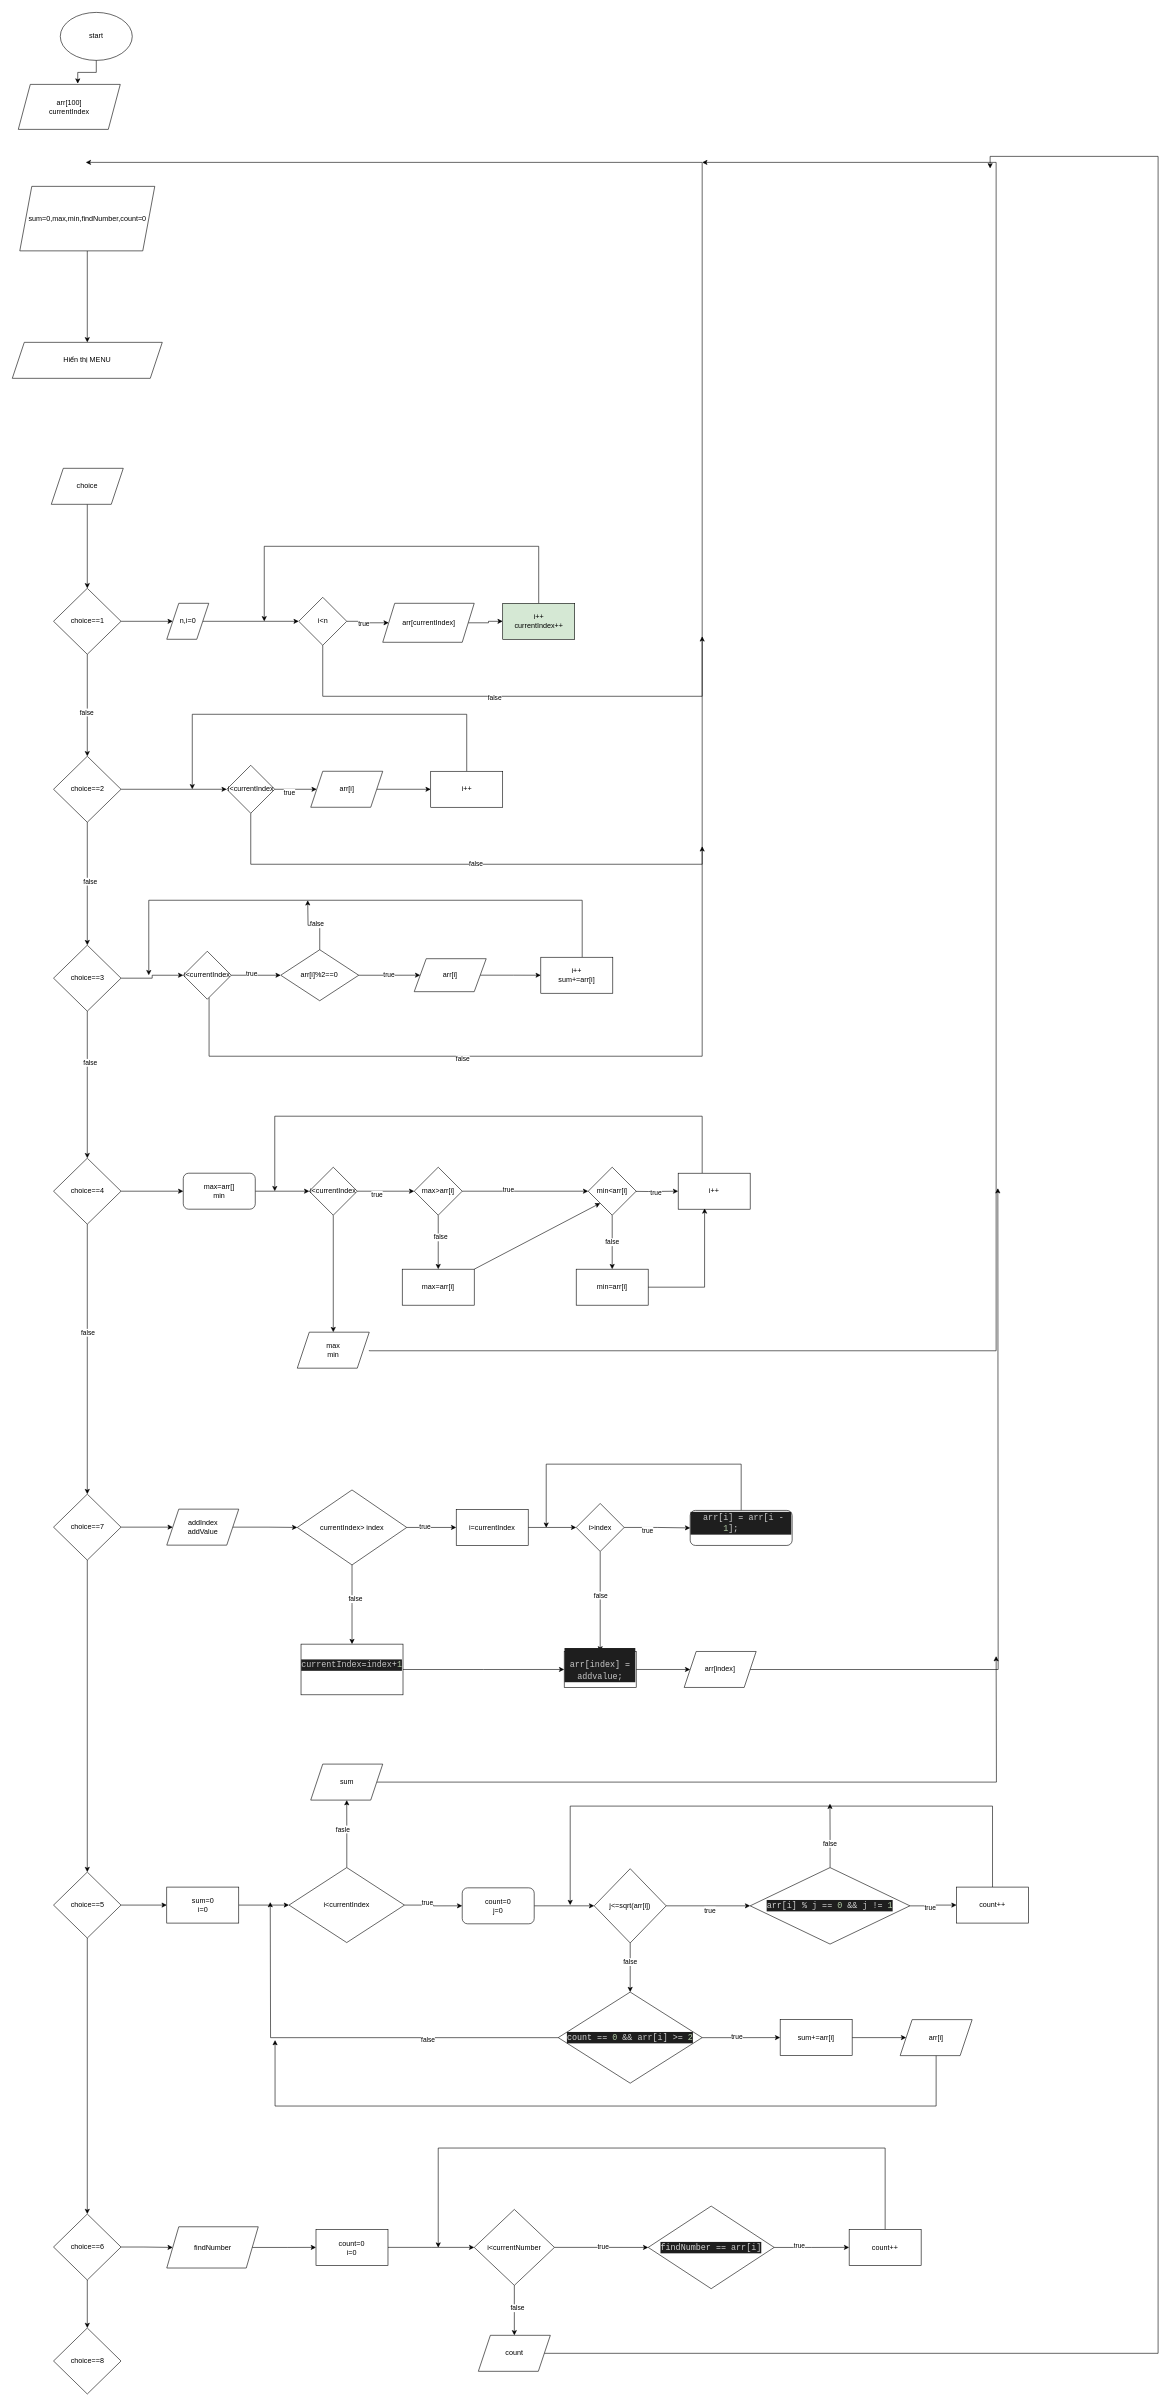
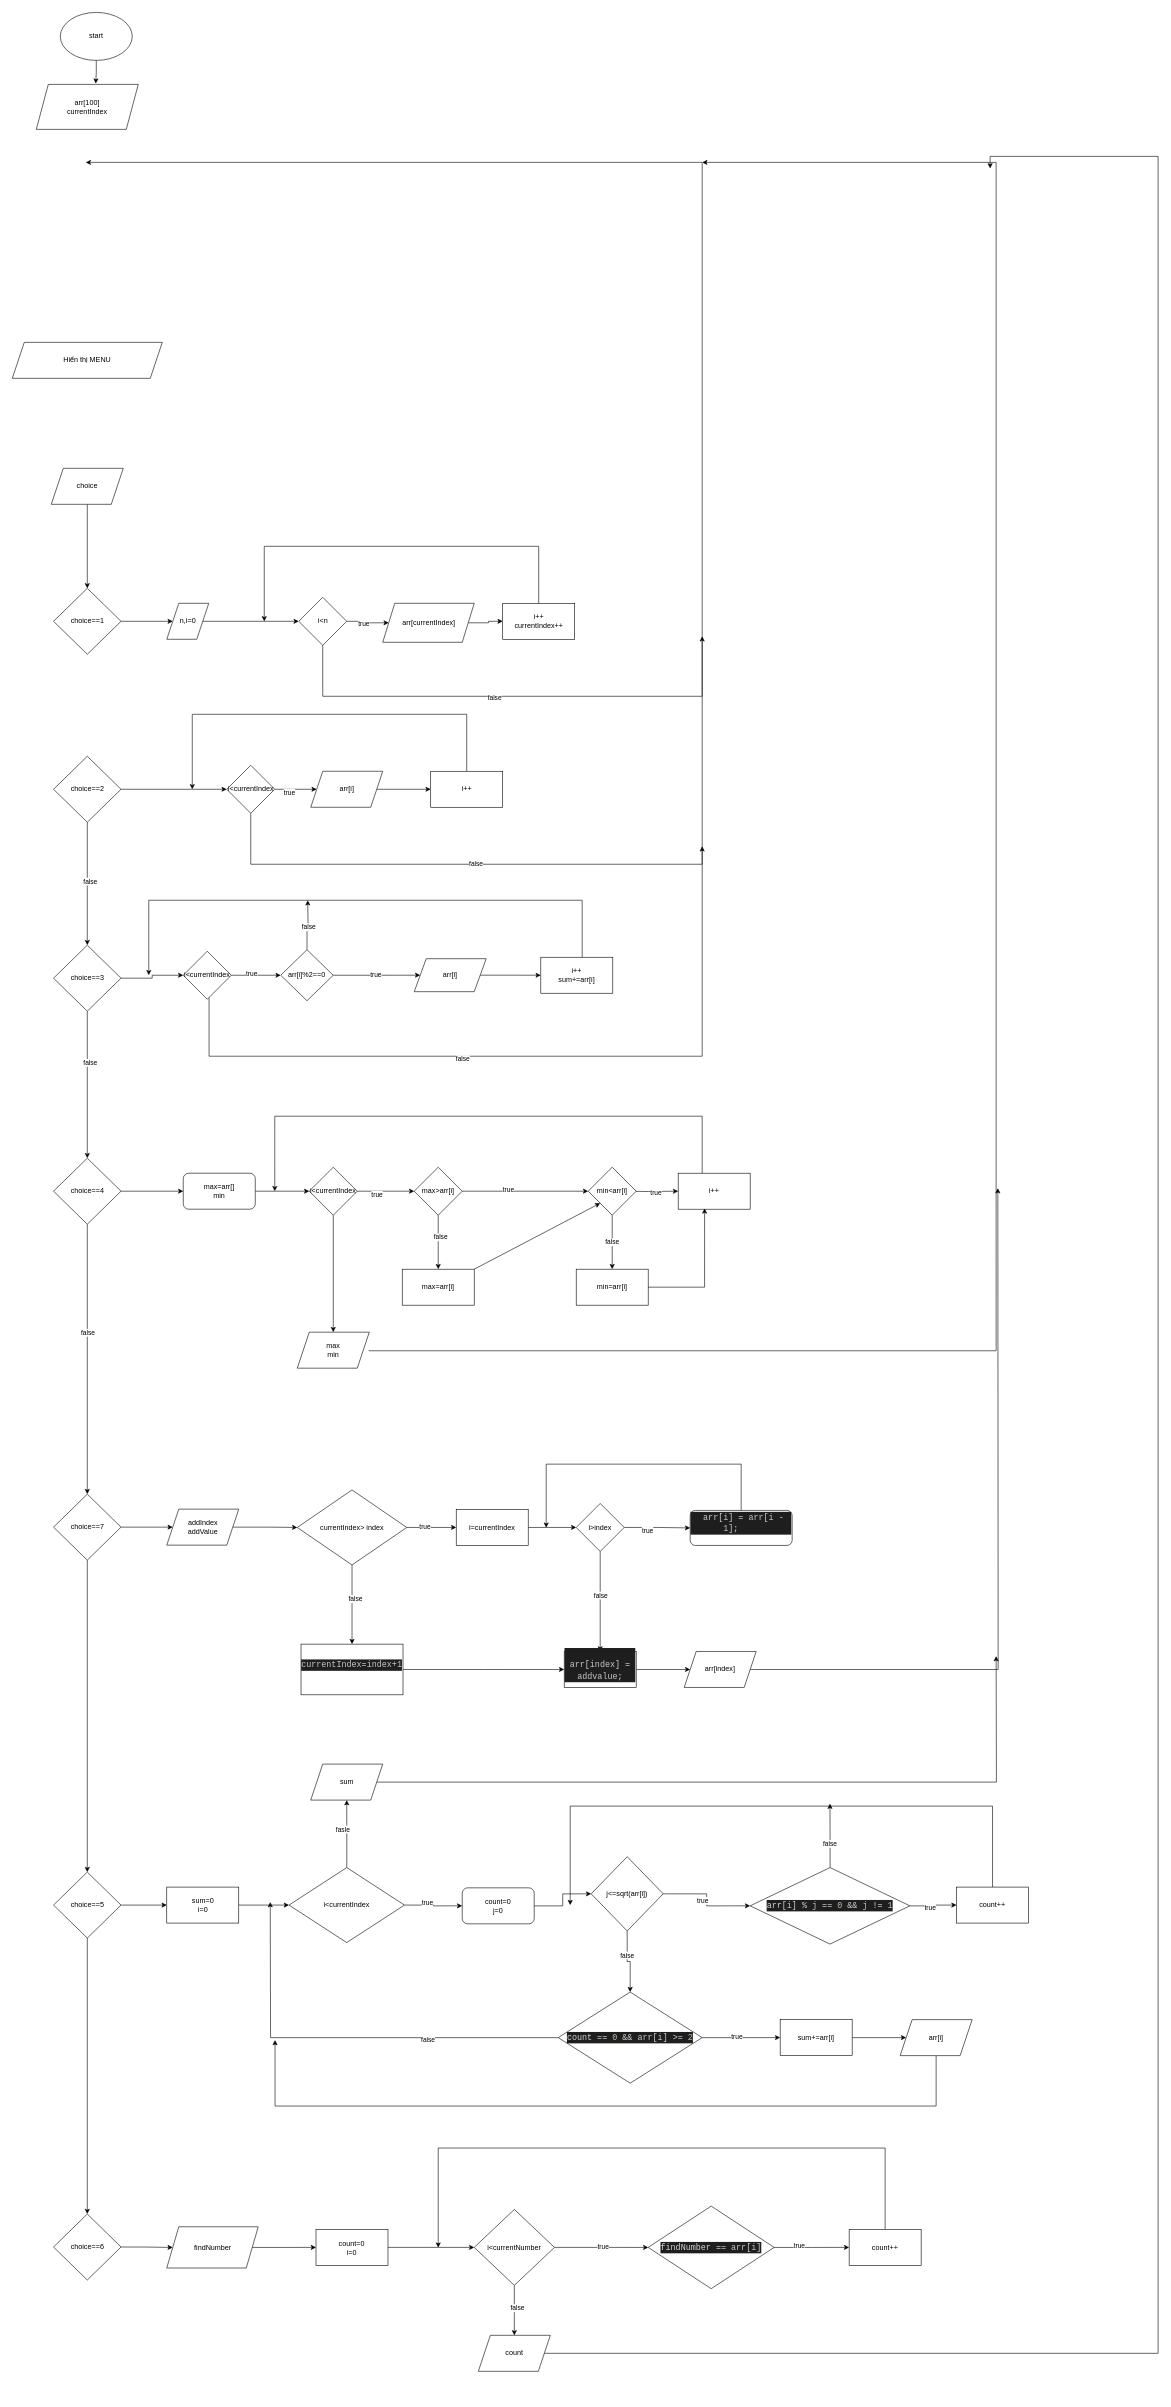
node "arr[100] currentIndex": moved (69, 107) -> (87, 107)
node "sum=0,max,min,findNumber,count=0": removed
edge "sum=0,max,min,findNumber,count=0" -> "Hiển thị MENU": removed
node "i++ currentIndex++": fillcolor #d5e8d4 -> #ffffff
edge "choice==1" -> "choice==2": removed, label "false"
node "arr[i]%2==0": size 78x51 -> 53x51
node "j<=sqrt(arr[i])": moved (630, 1906) -> (627, 1894)
edge "choice==6" -> "choice==8": removed
node "choice==8": removed
